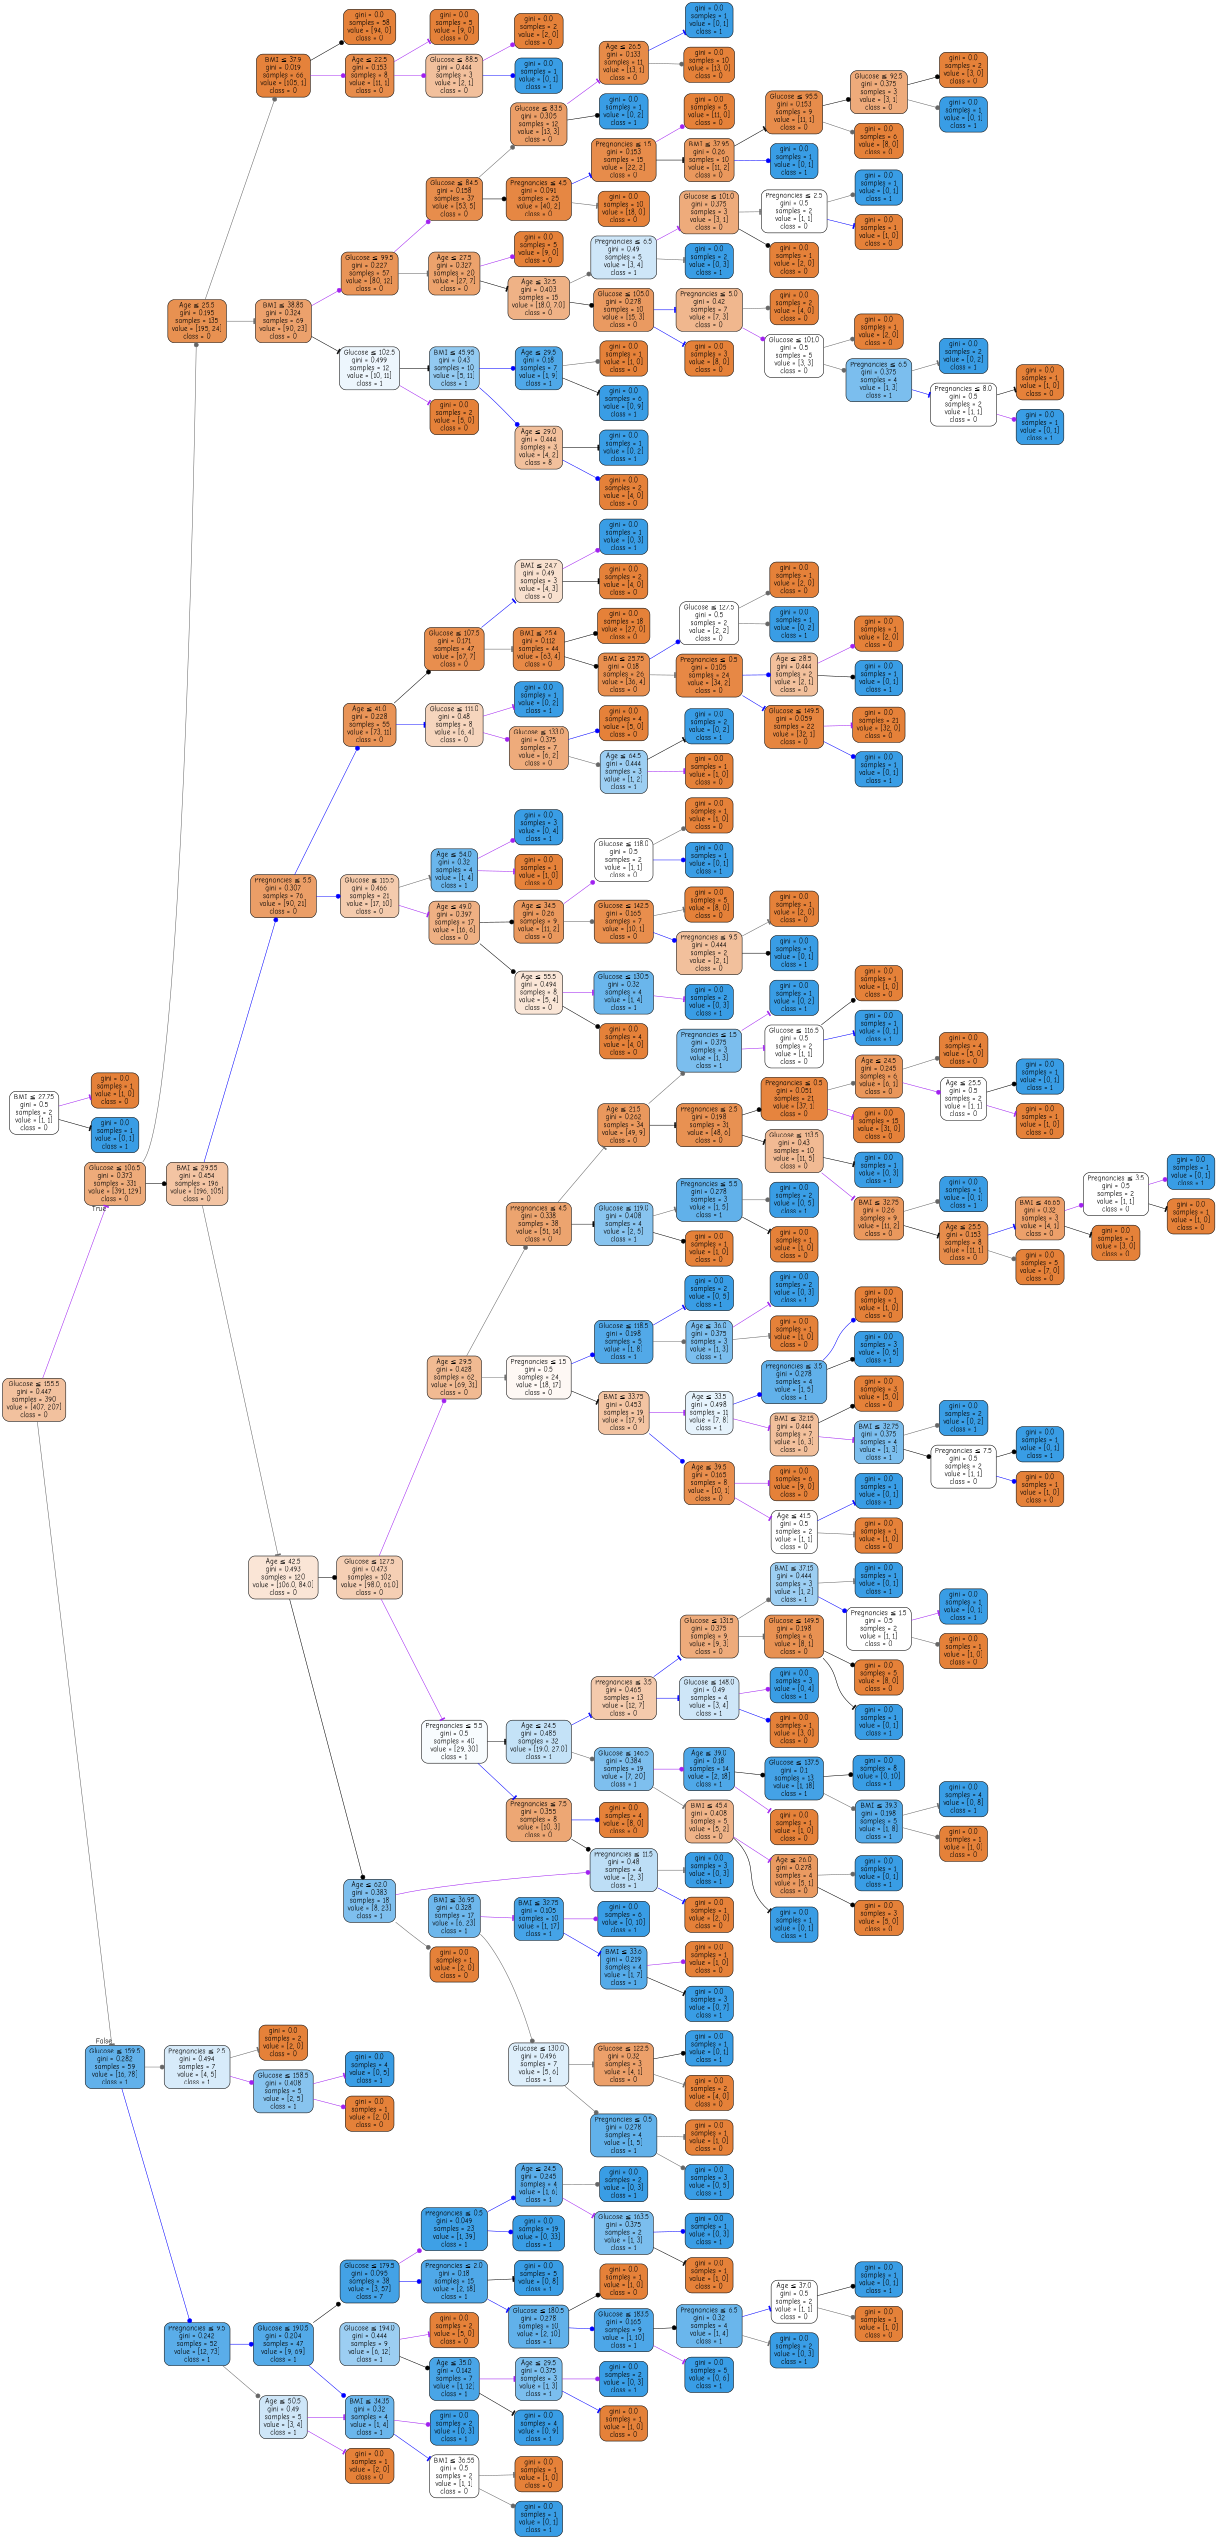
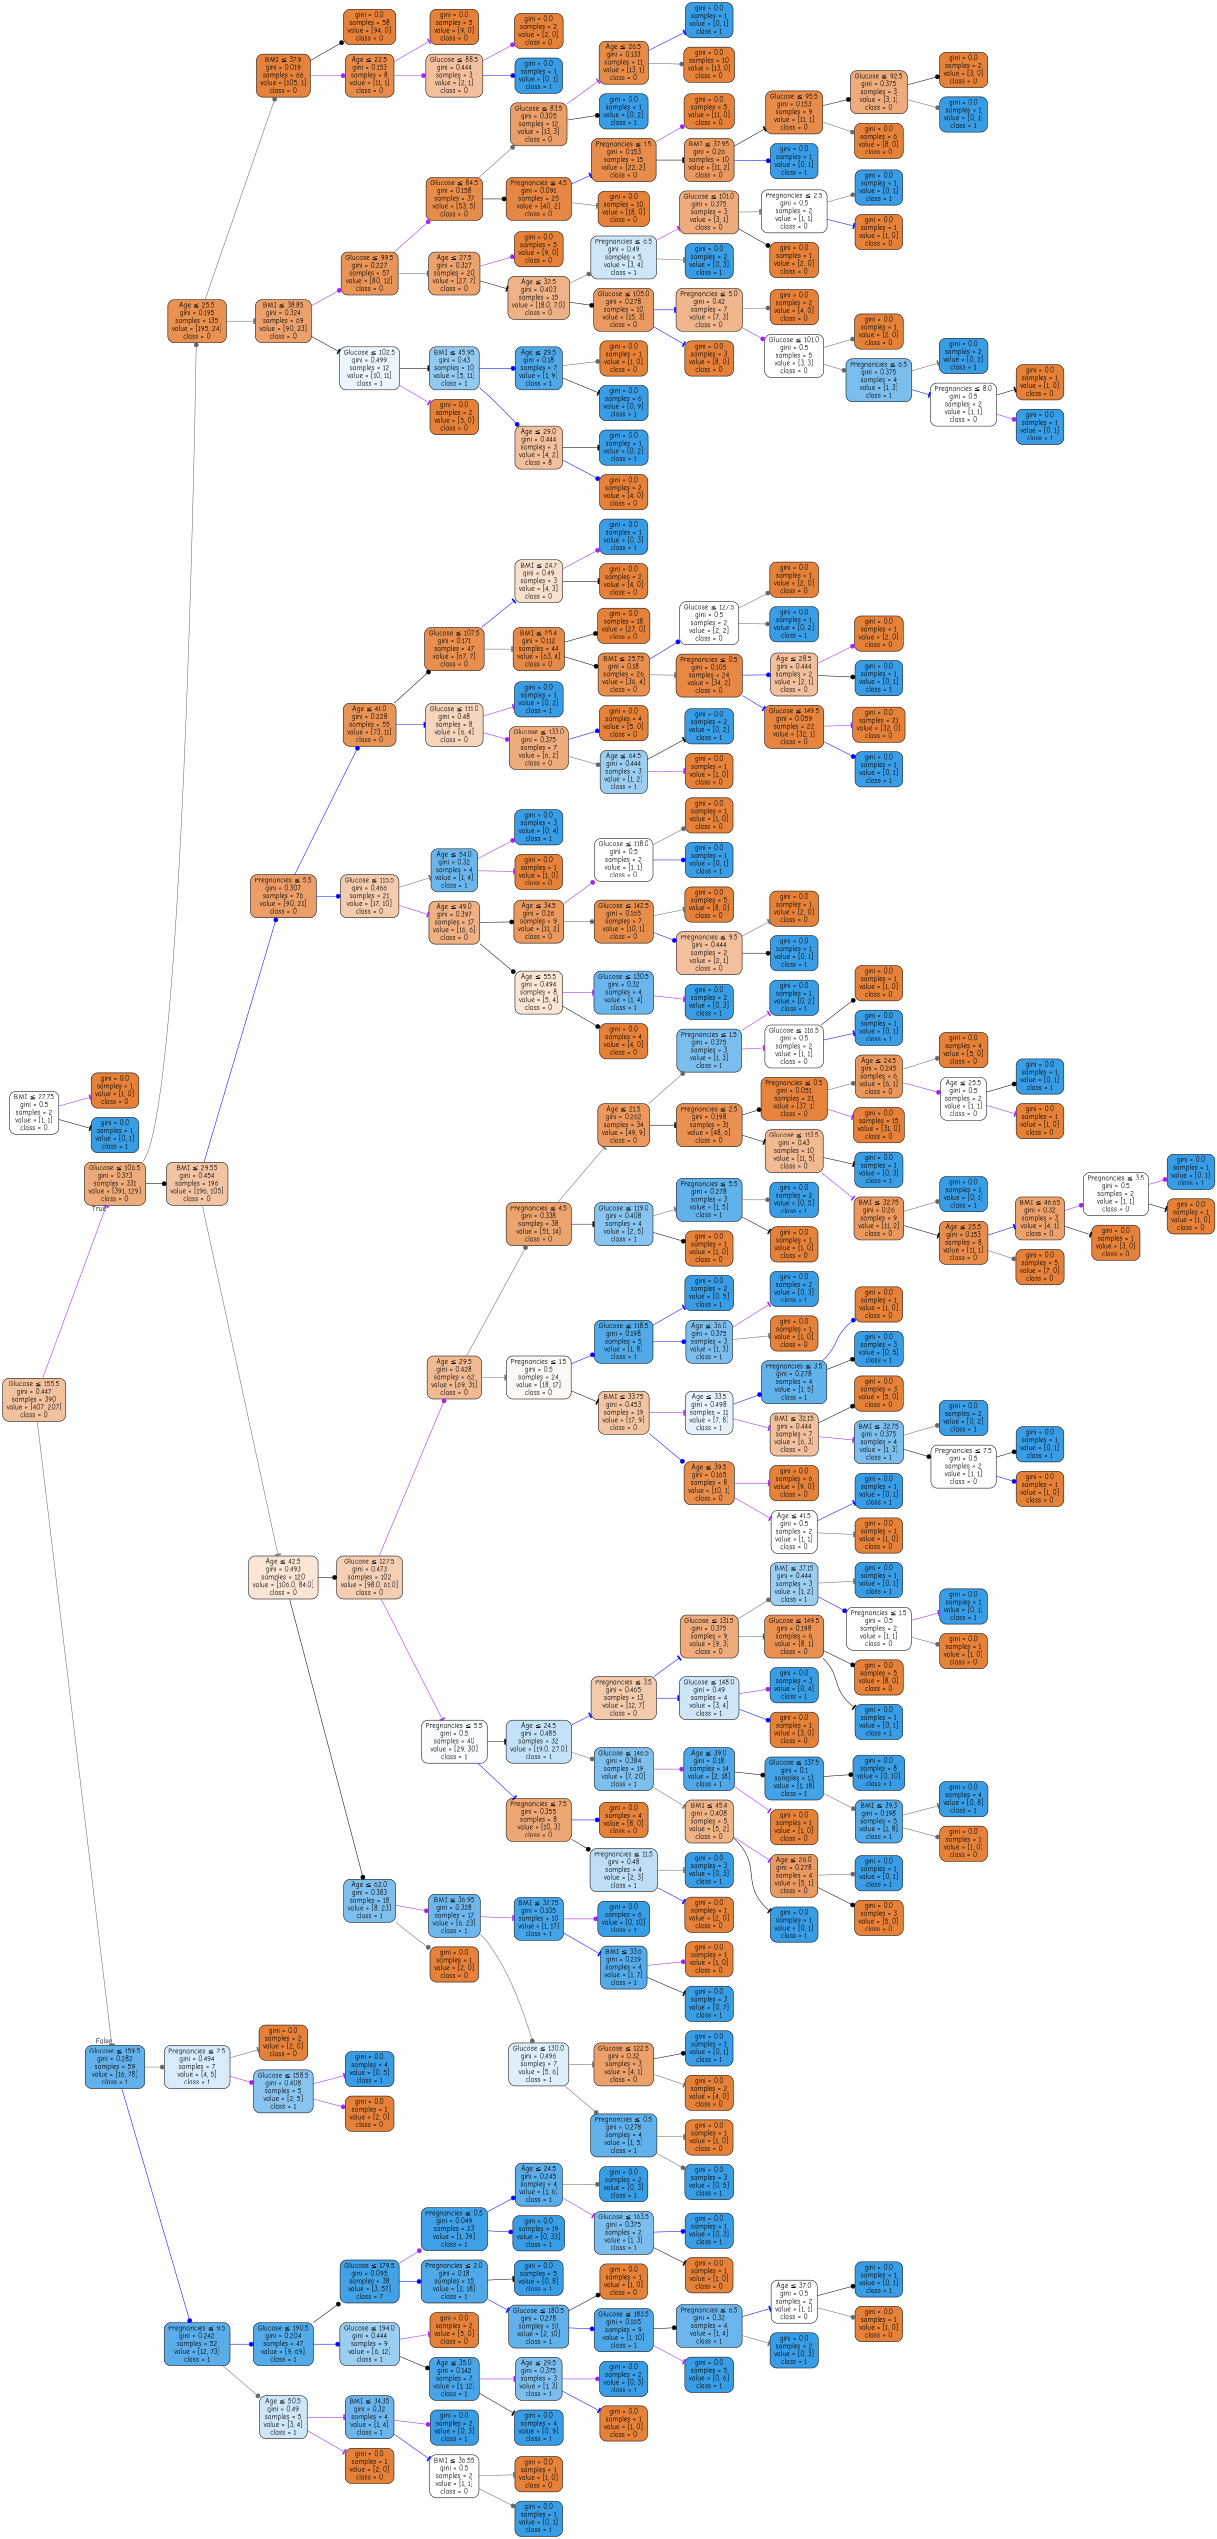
edge "Glucose ≤ 118.5" -> "Age ≤ 36.0": color gray40 -> blue
edge "Age ≤ 62.0" -> "Pregnancies ≤ 11.5": now "Age ≤ 62.0" -> "BMI ≤ 36.95"
edge "Glucose ≤ 190.5" -> "BMI ≤ 34.35": now "Glucose ≤ 190.5" -> "Glucose ≤ 194.0"
